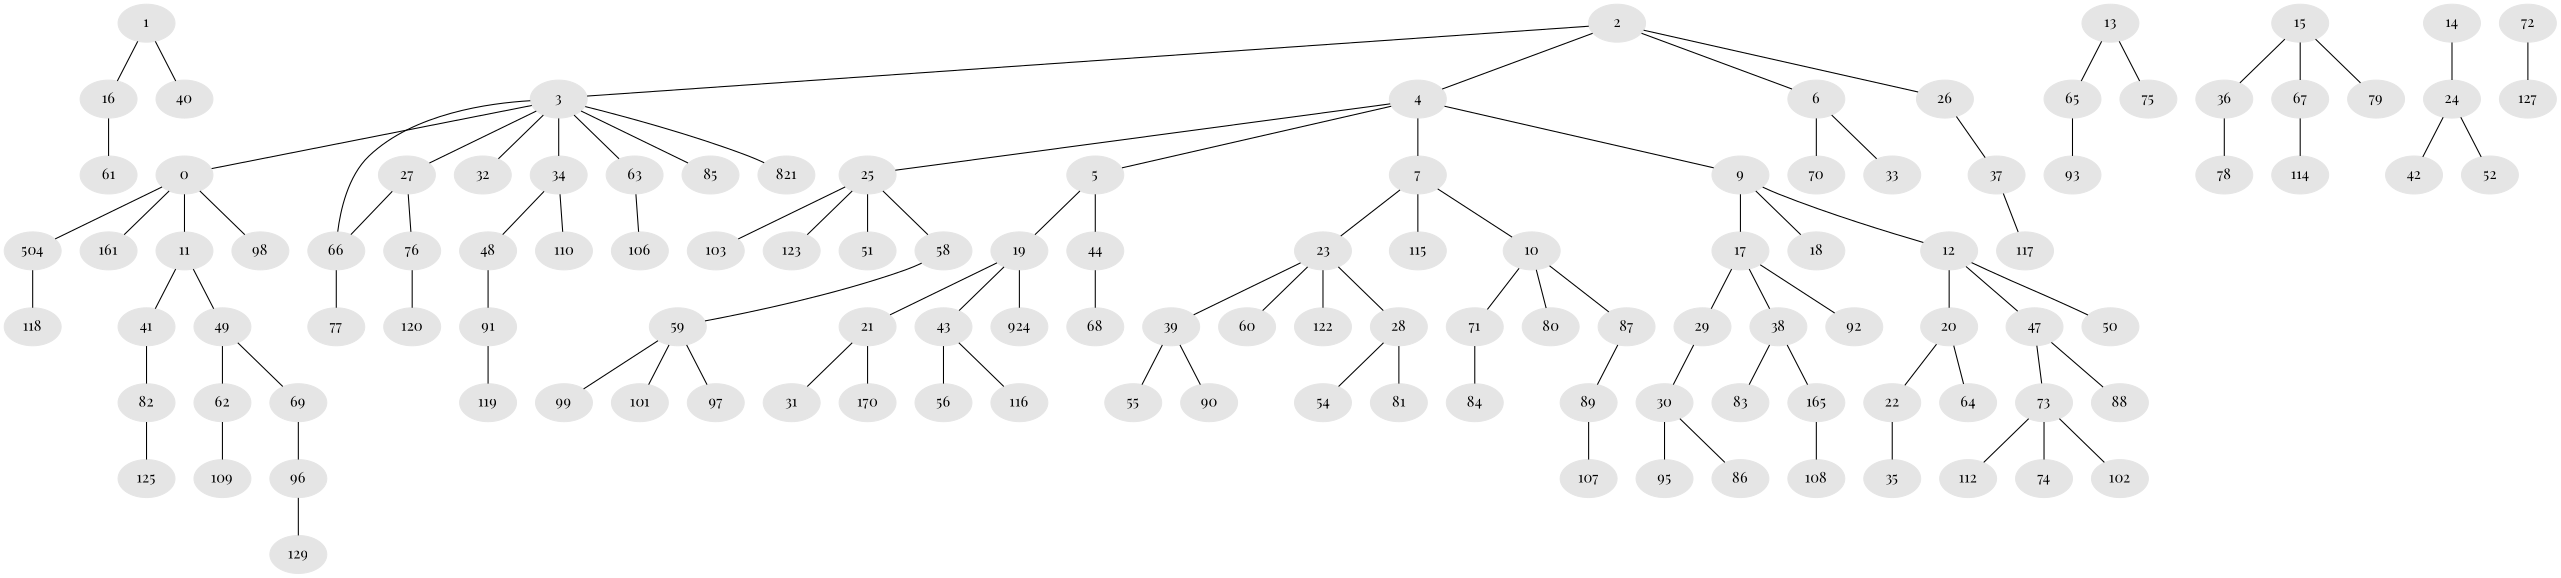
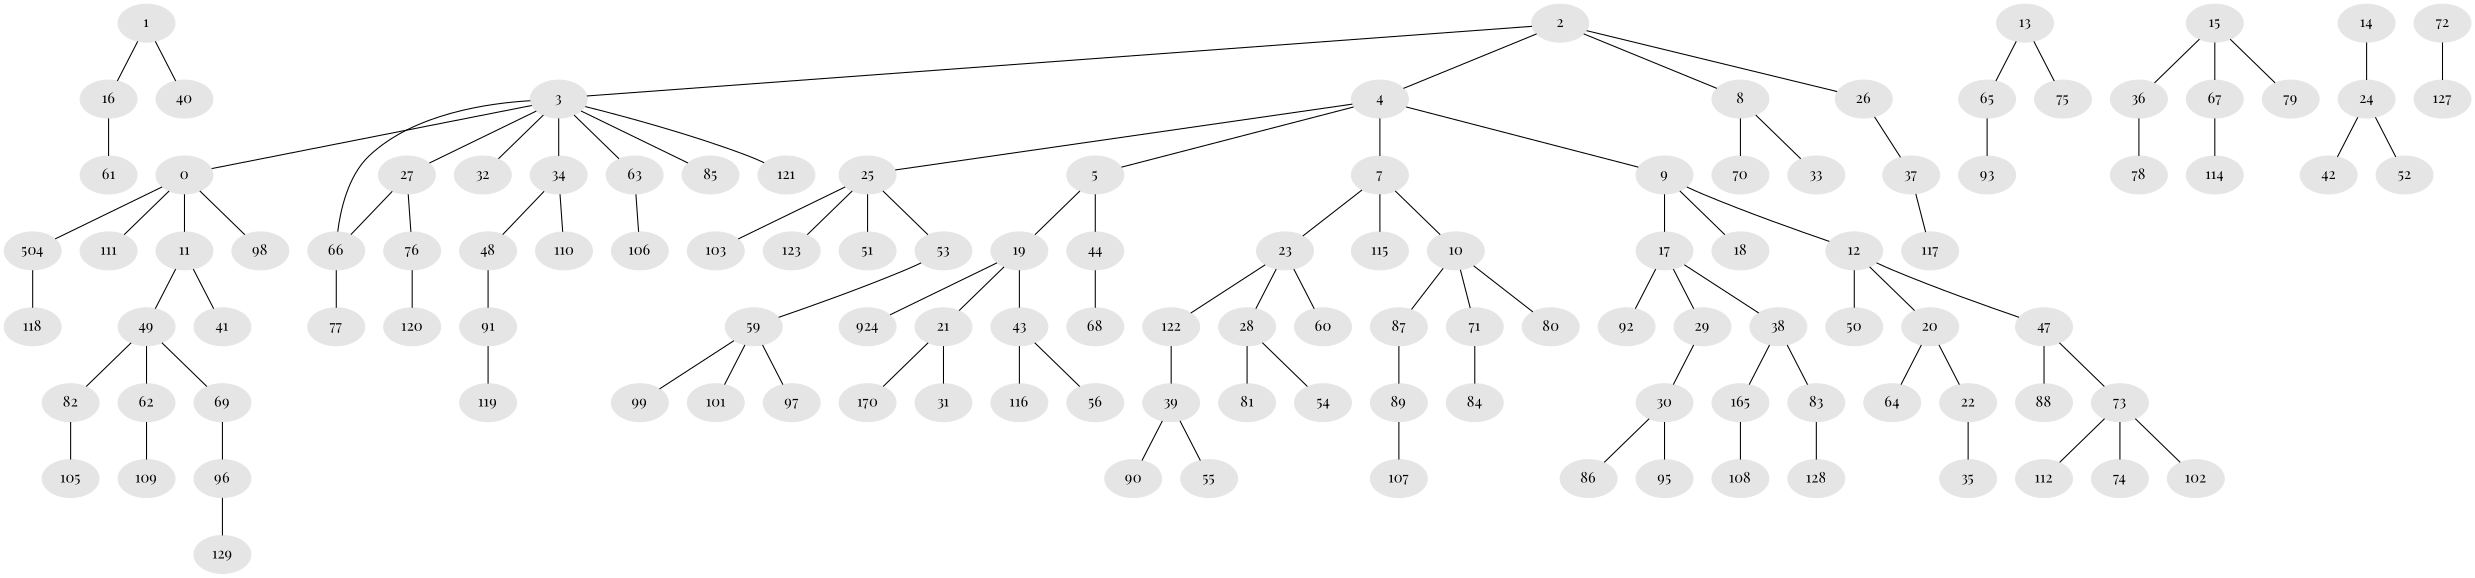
node "6": label "6" -> "8"
node "821": label "821" -> "121"
node "161": label "161" -> "111"
node "58": label "58" -> "53"
edge "23" -- "39": now "122" -- "39"
edge "41" -- "82": now "49" -- "82"
node "125": label "125" -> "105"
node "128": added
